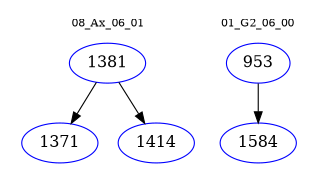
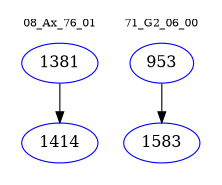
cluster "08_Ax_06_01": label "08_Ax_06_01" -> "08_Ax_76_01"
cluster "01_G2_06_00": label "01_G2_06_00" -> "71_G2_06_00"
node "1371": removed
node "1584": label "1584" -> "1583"
